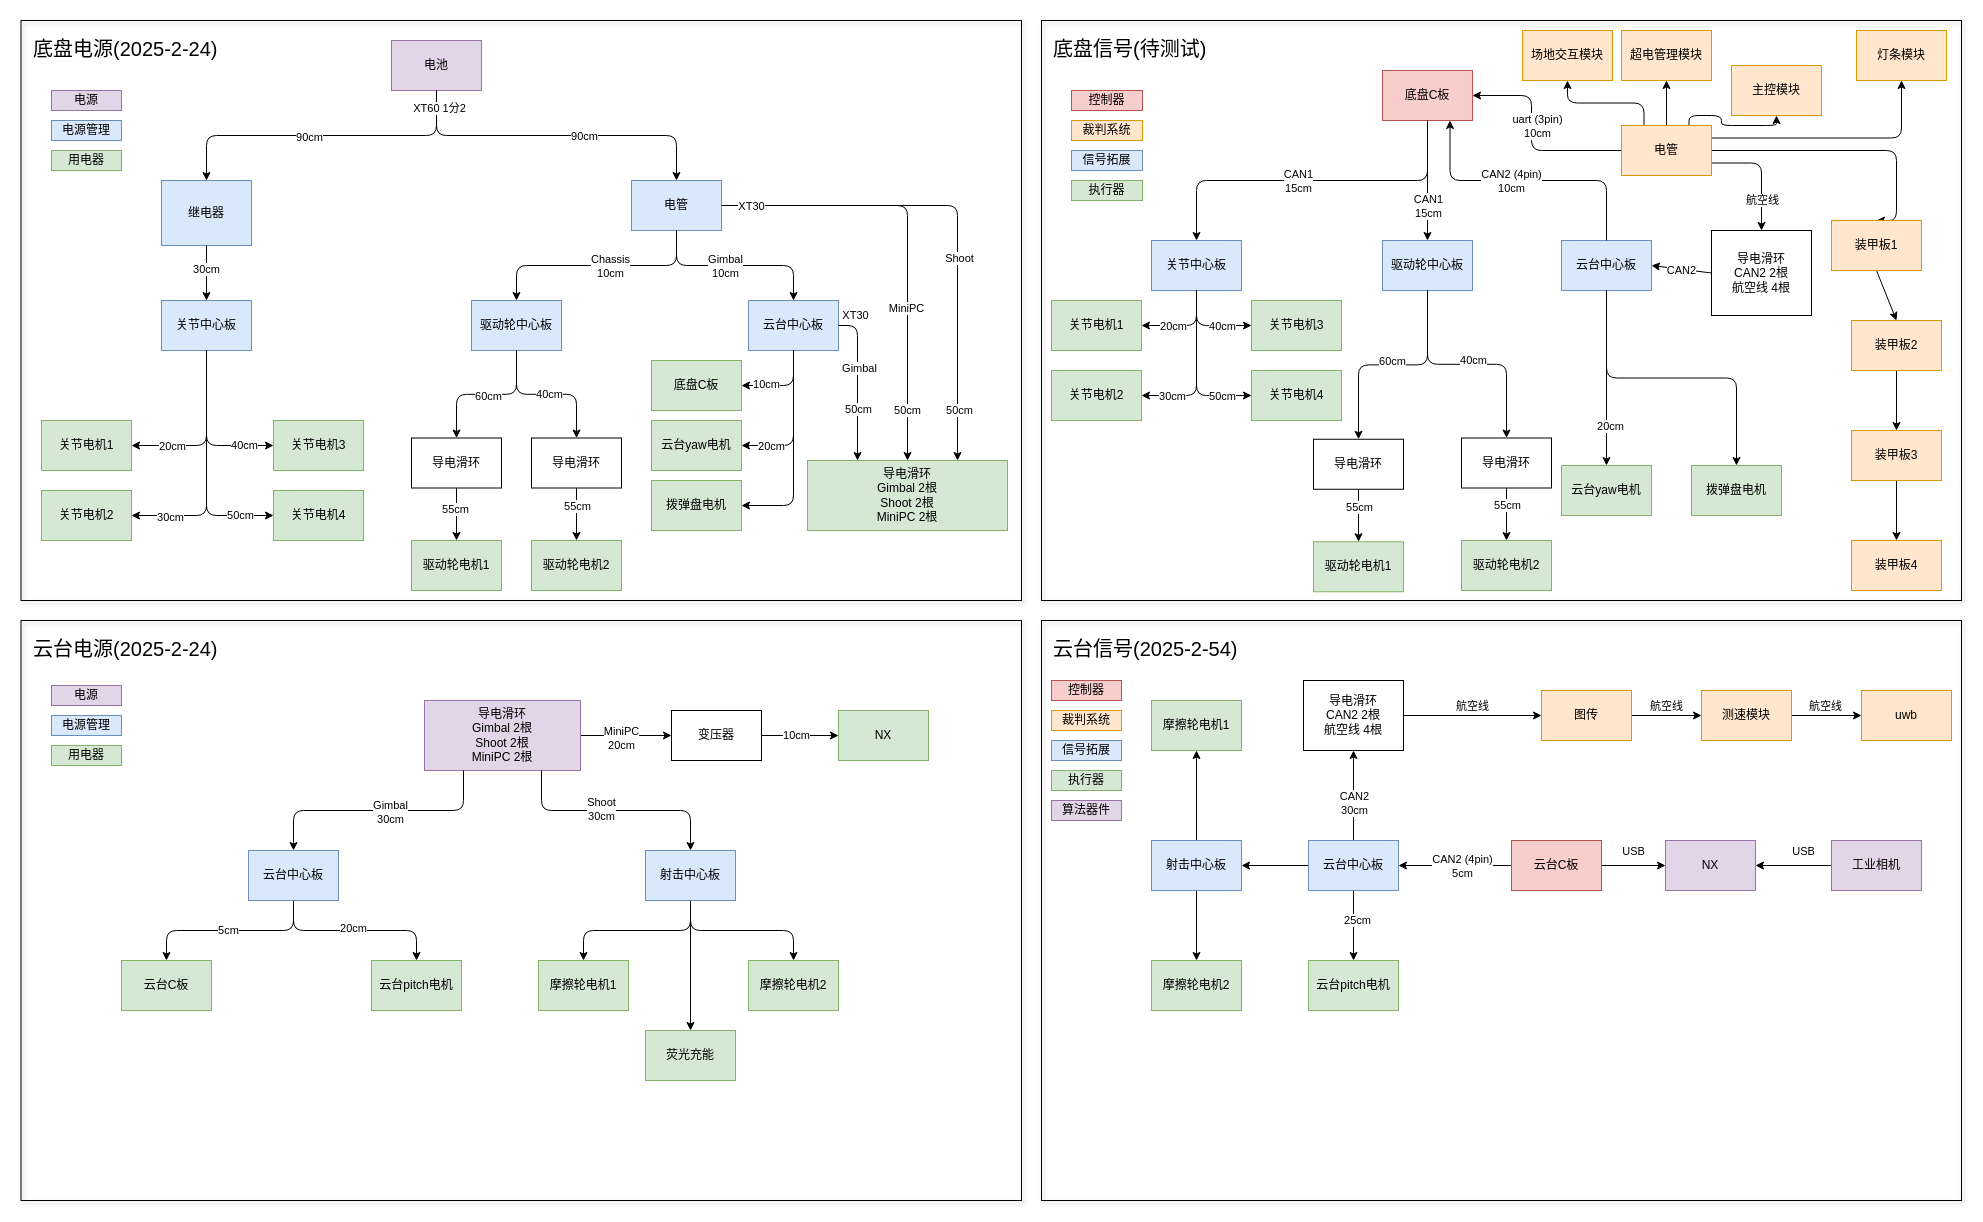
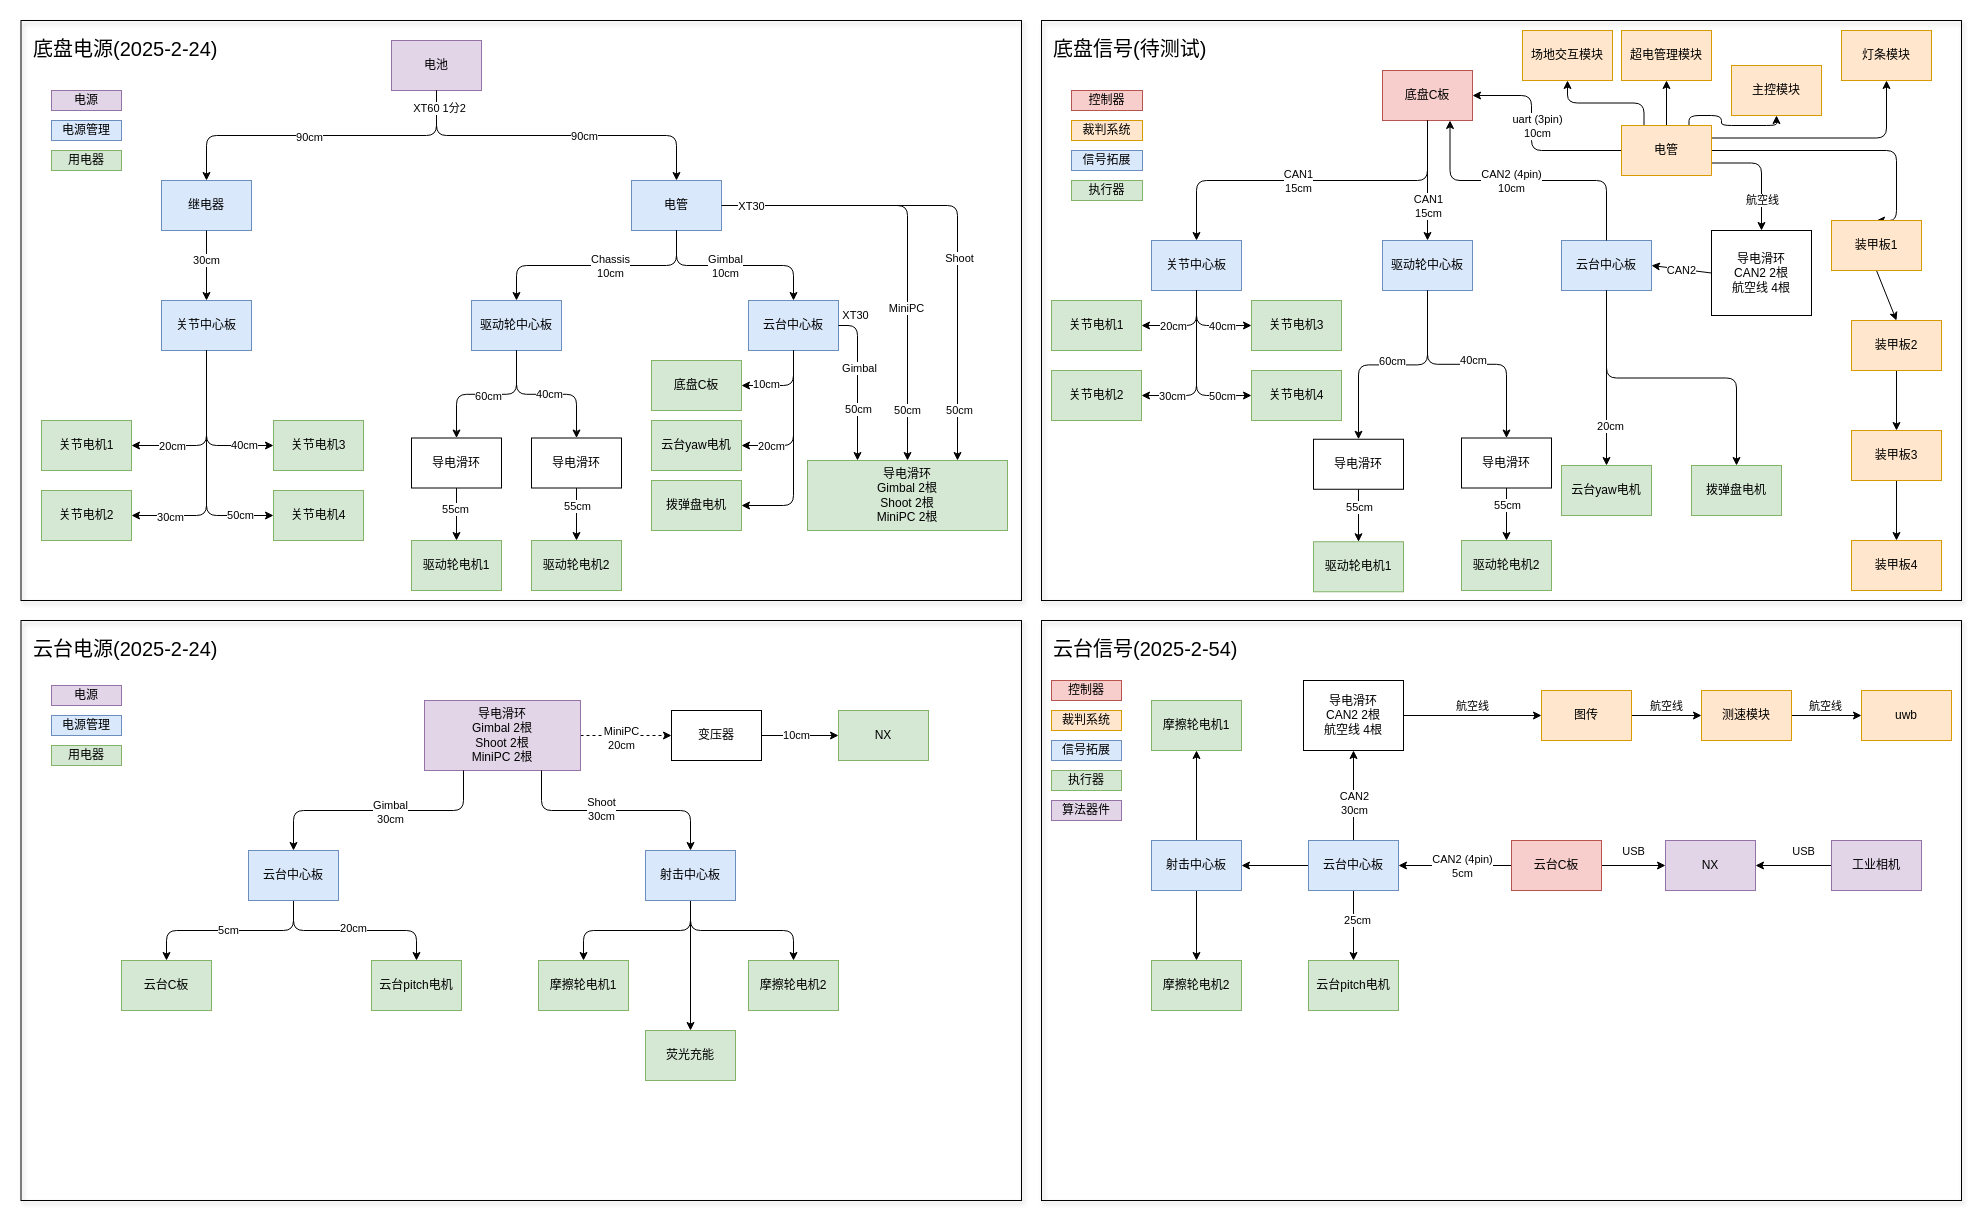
node "灯条模块": moved (1902, 56) -> (1887, 56)
node "继电器": size 90x65 -> 90x50
edge "导电滑环 Gimbal 2根 Shoot 2根 MiniPC 2根" -> "变压器": style solid -> dashed
